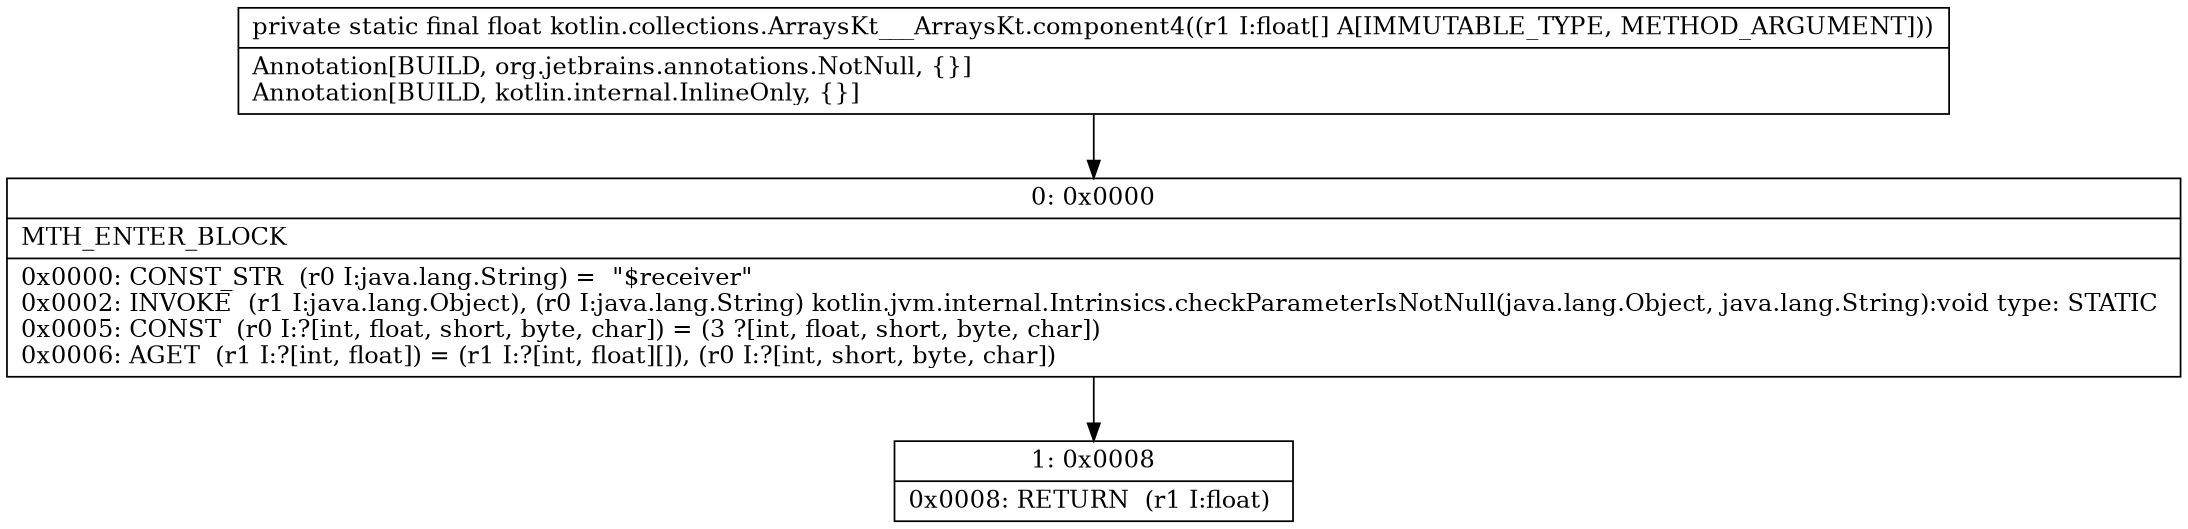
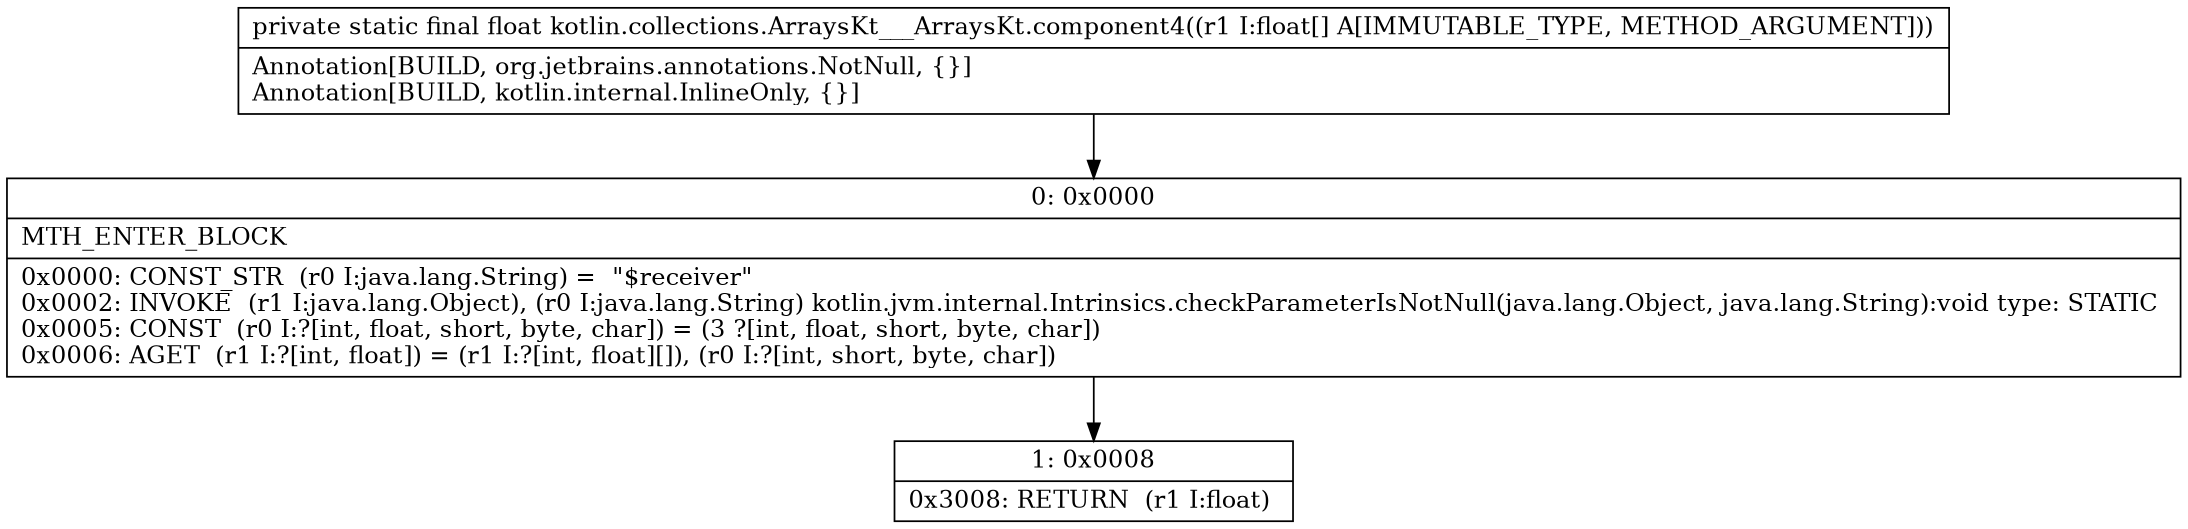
node "1: 0x0008": text "0x0008: RETURN  (r1 I:float)" -> "0x3008: RETURN  (r1 I:float)"
